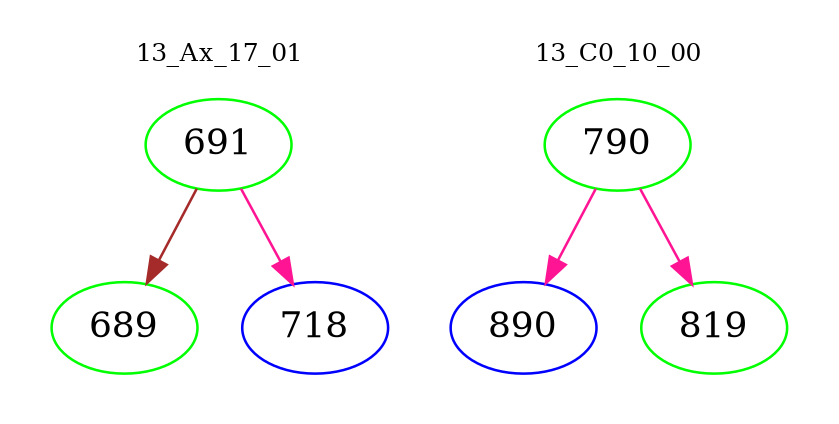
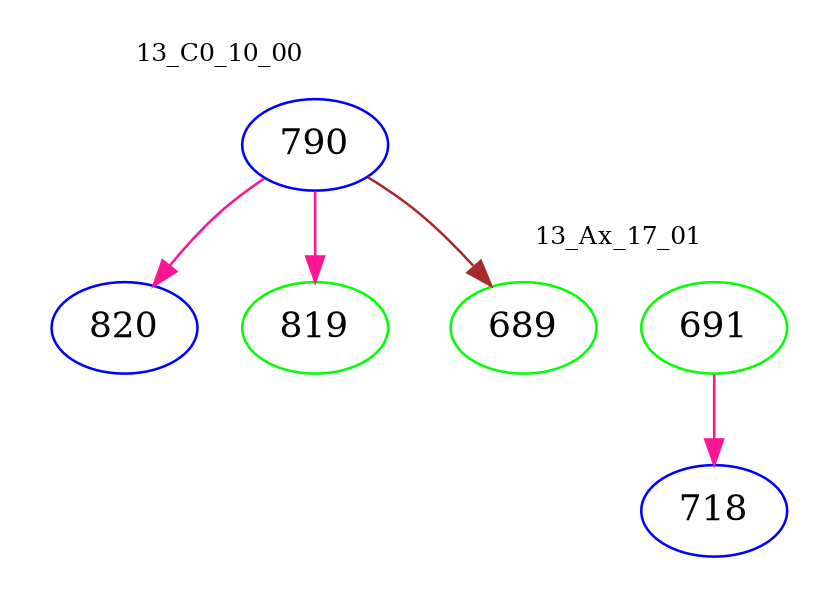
node "790": color green -> blue
edge "691" -> "689": now "790" -> "689"
node "890": label "890" -> "820"
